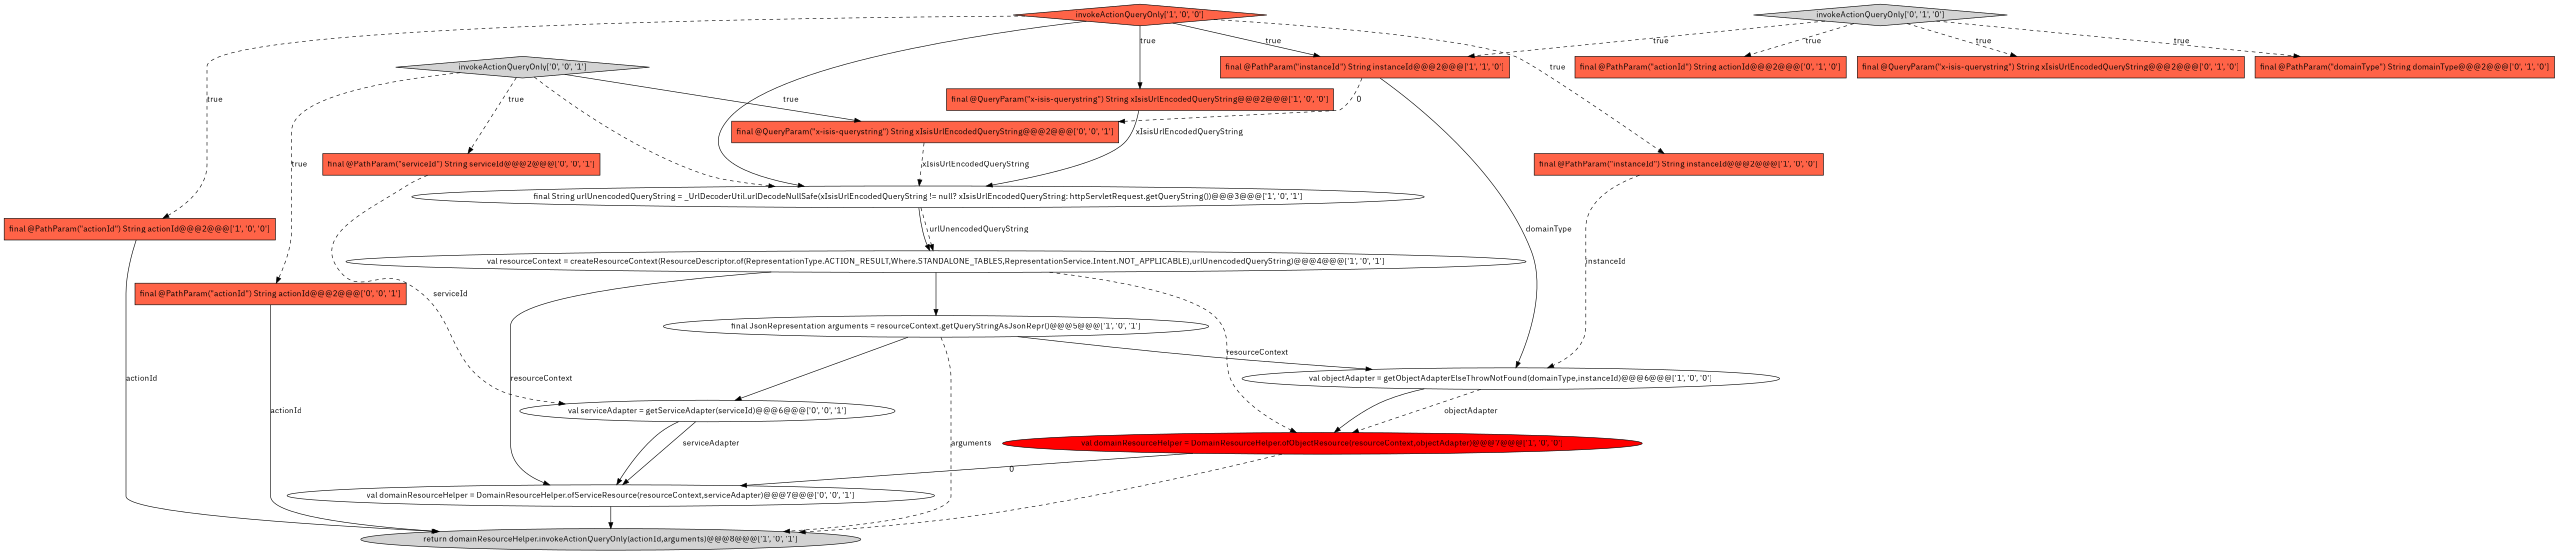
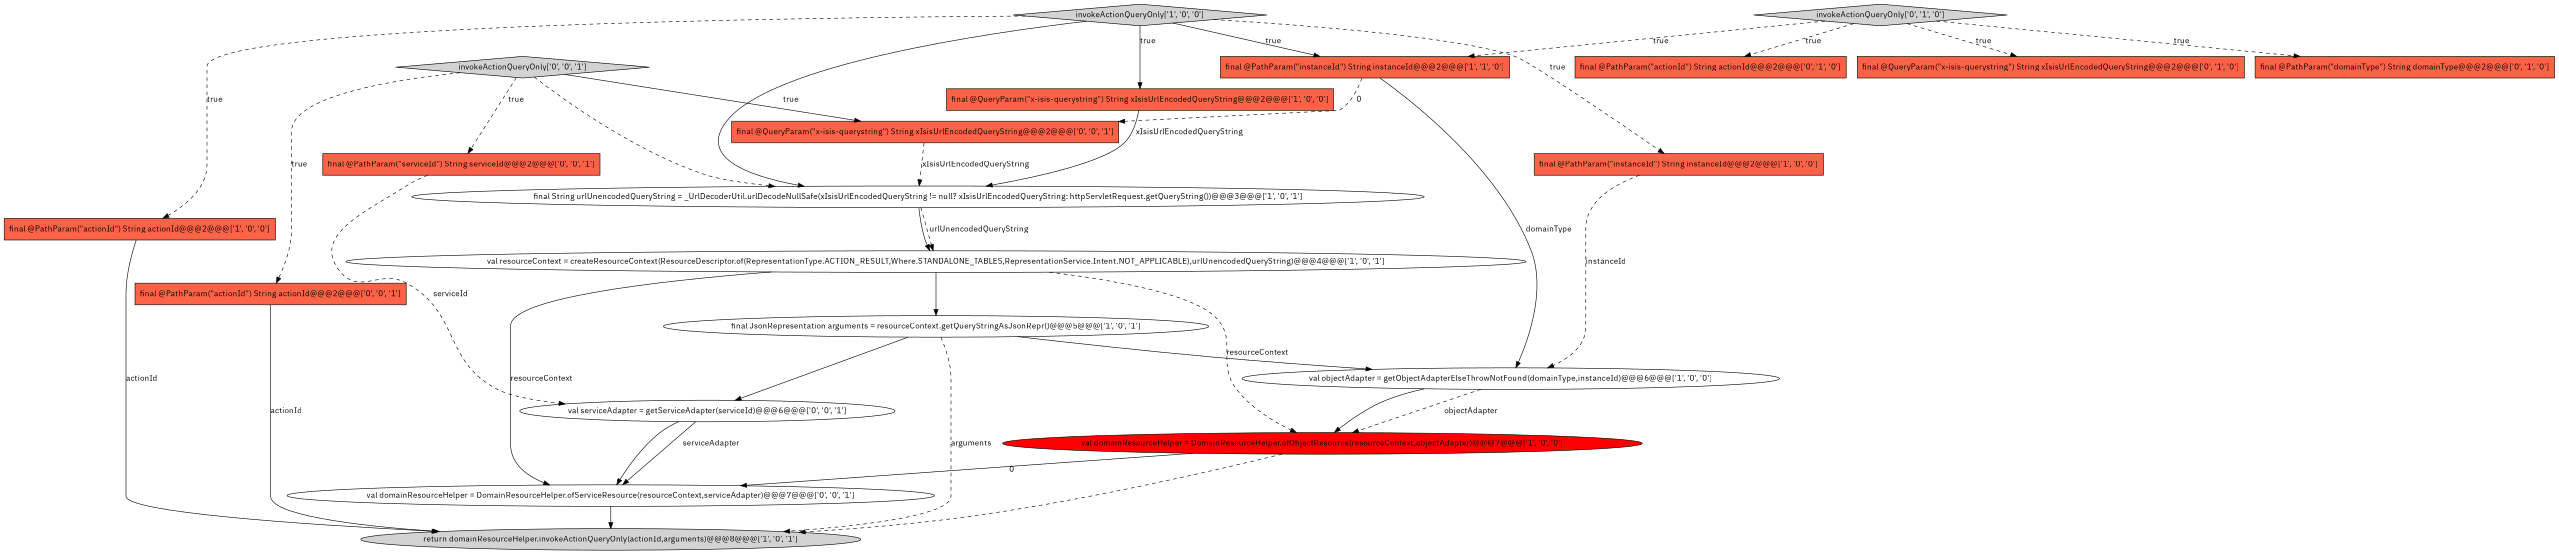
node "invokeActionQueryOnly['1', '0', '0']": fillcolor tomato -> lightgray
